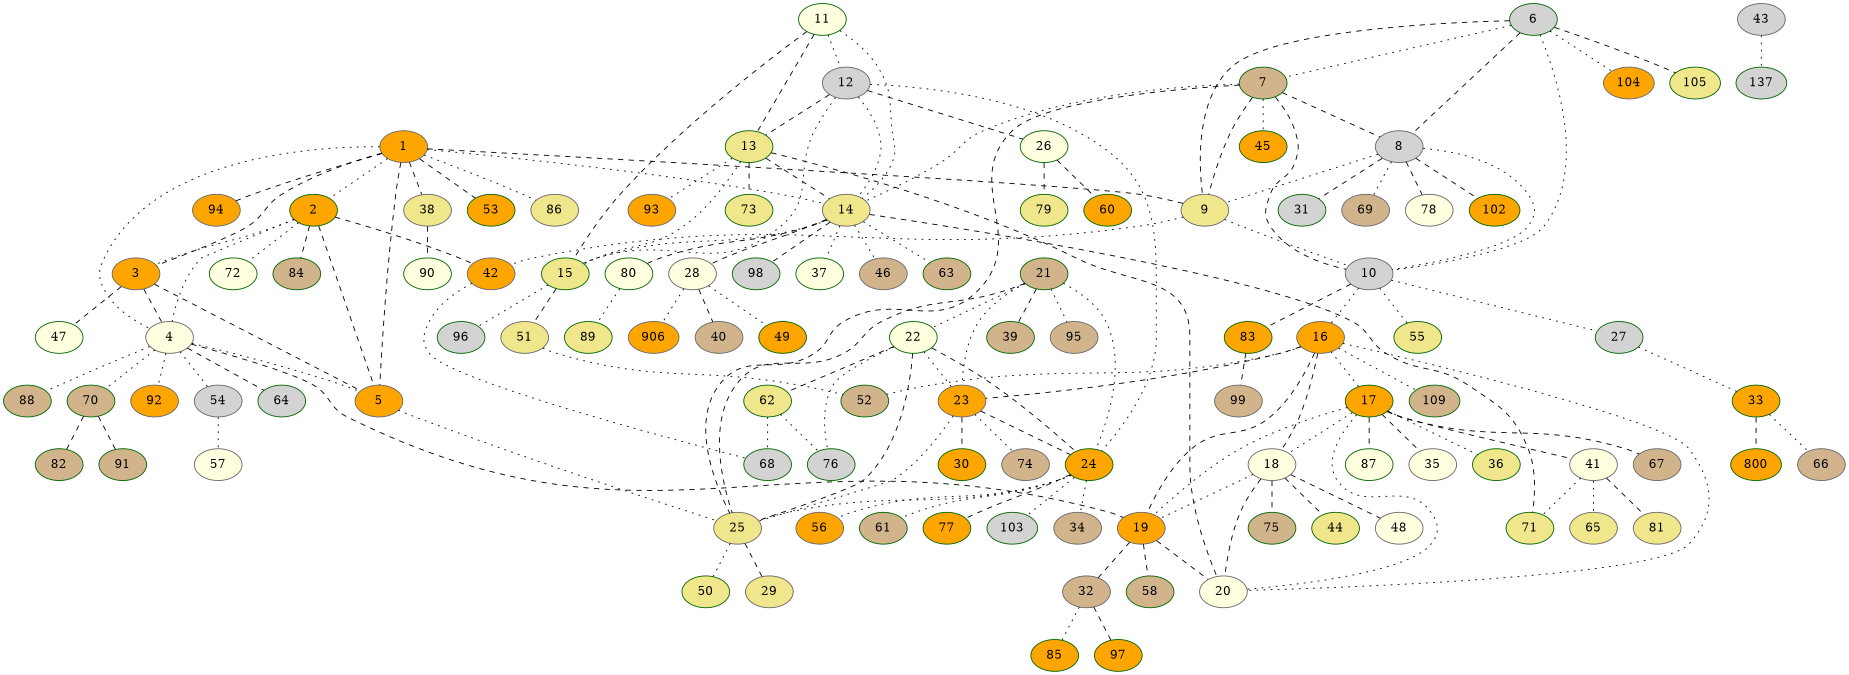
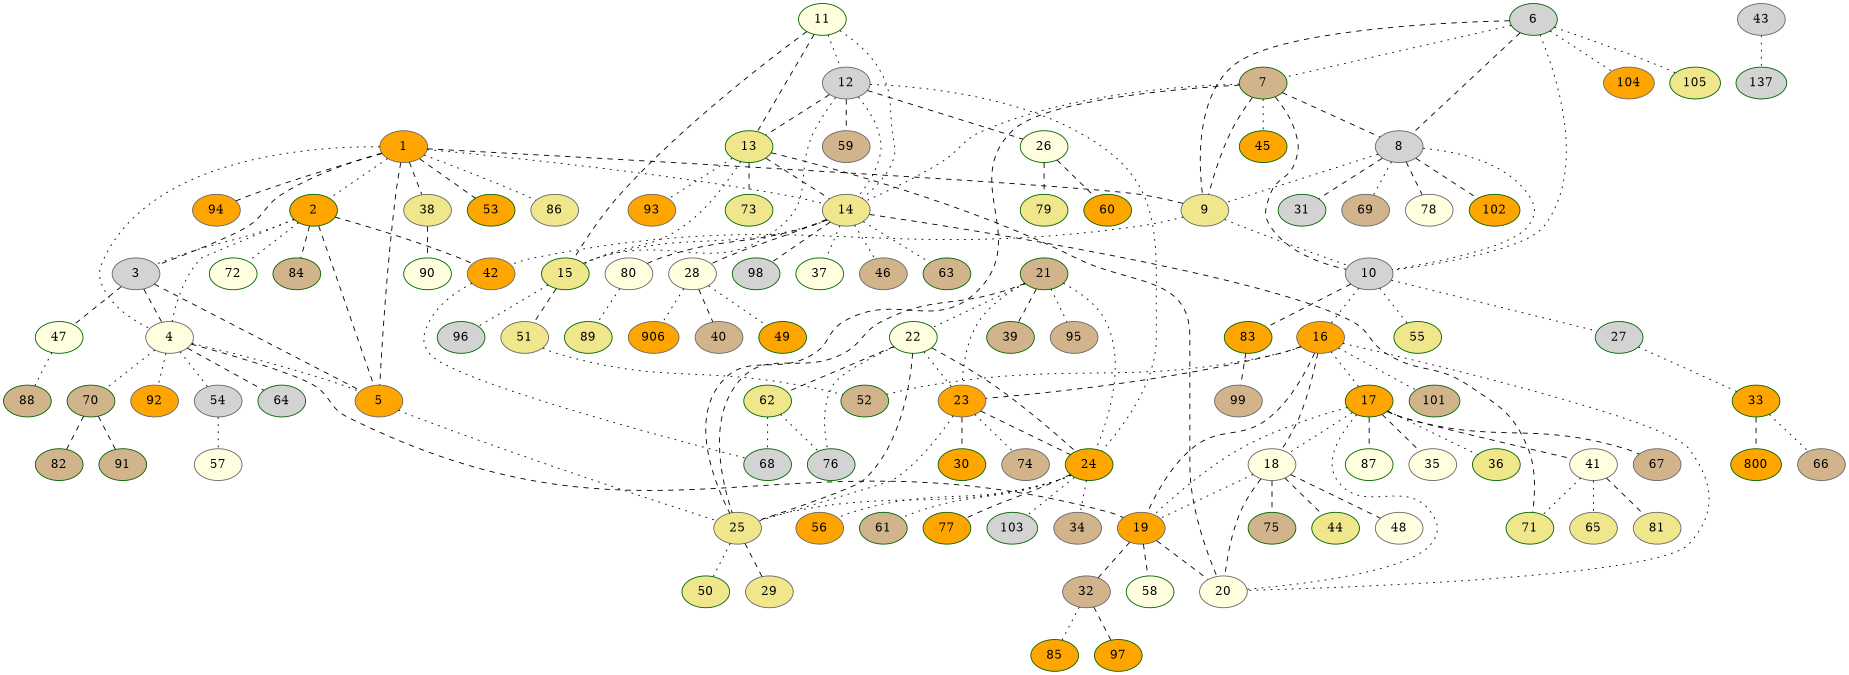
edge "6" -- "105": style dashed -> dotted
node "59": added
node "3": fillcolor orange -> lightgrey
node "80": color darkgreen -> gray40
edge "4" -- "88": now "47" -- "88"
node "109": label "109" -> "101"
node "58": fillcolor tan -> lightyellow
